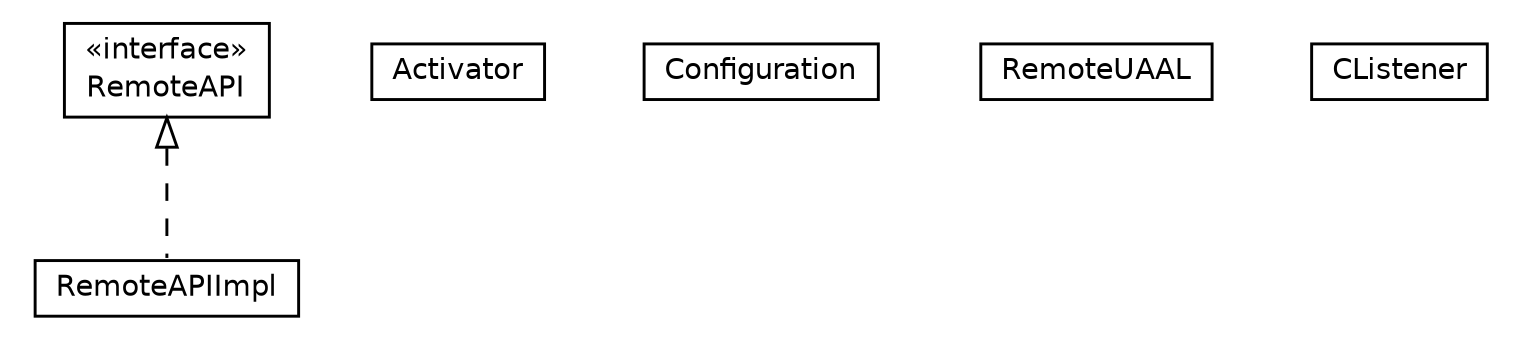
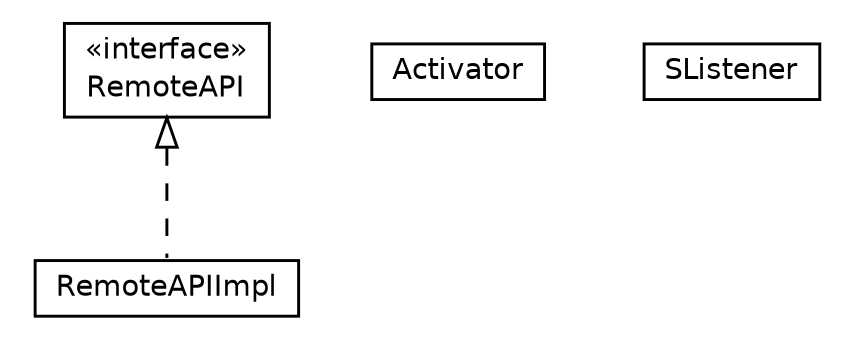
node "SListener": added
node "Configuration": removed
node "RemoteUAAL": removed
node "CListener": removed
